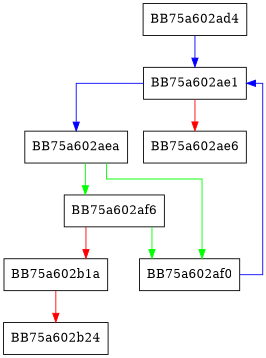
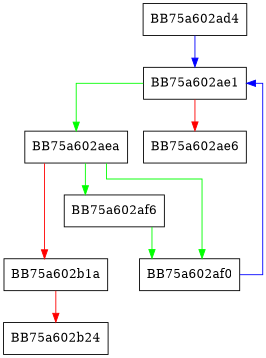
edge "BB75a602ae1" -> "BB75a602aea": color blue -> green
edge "BB75a602af6" -> "BB75a602b1a": now "BB75a602aea" -> "BB75a602b1a"
